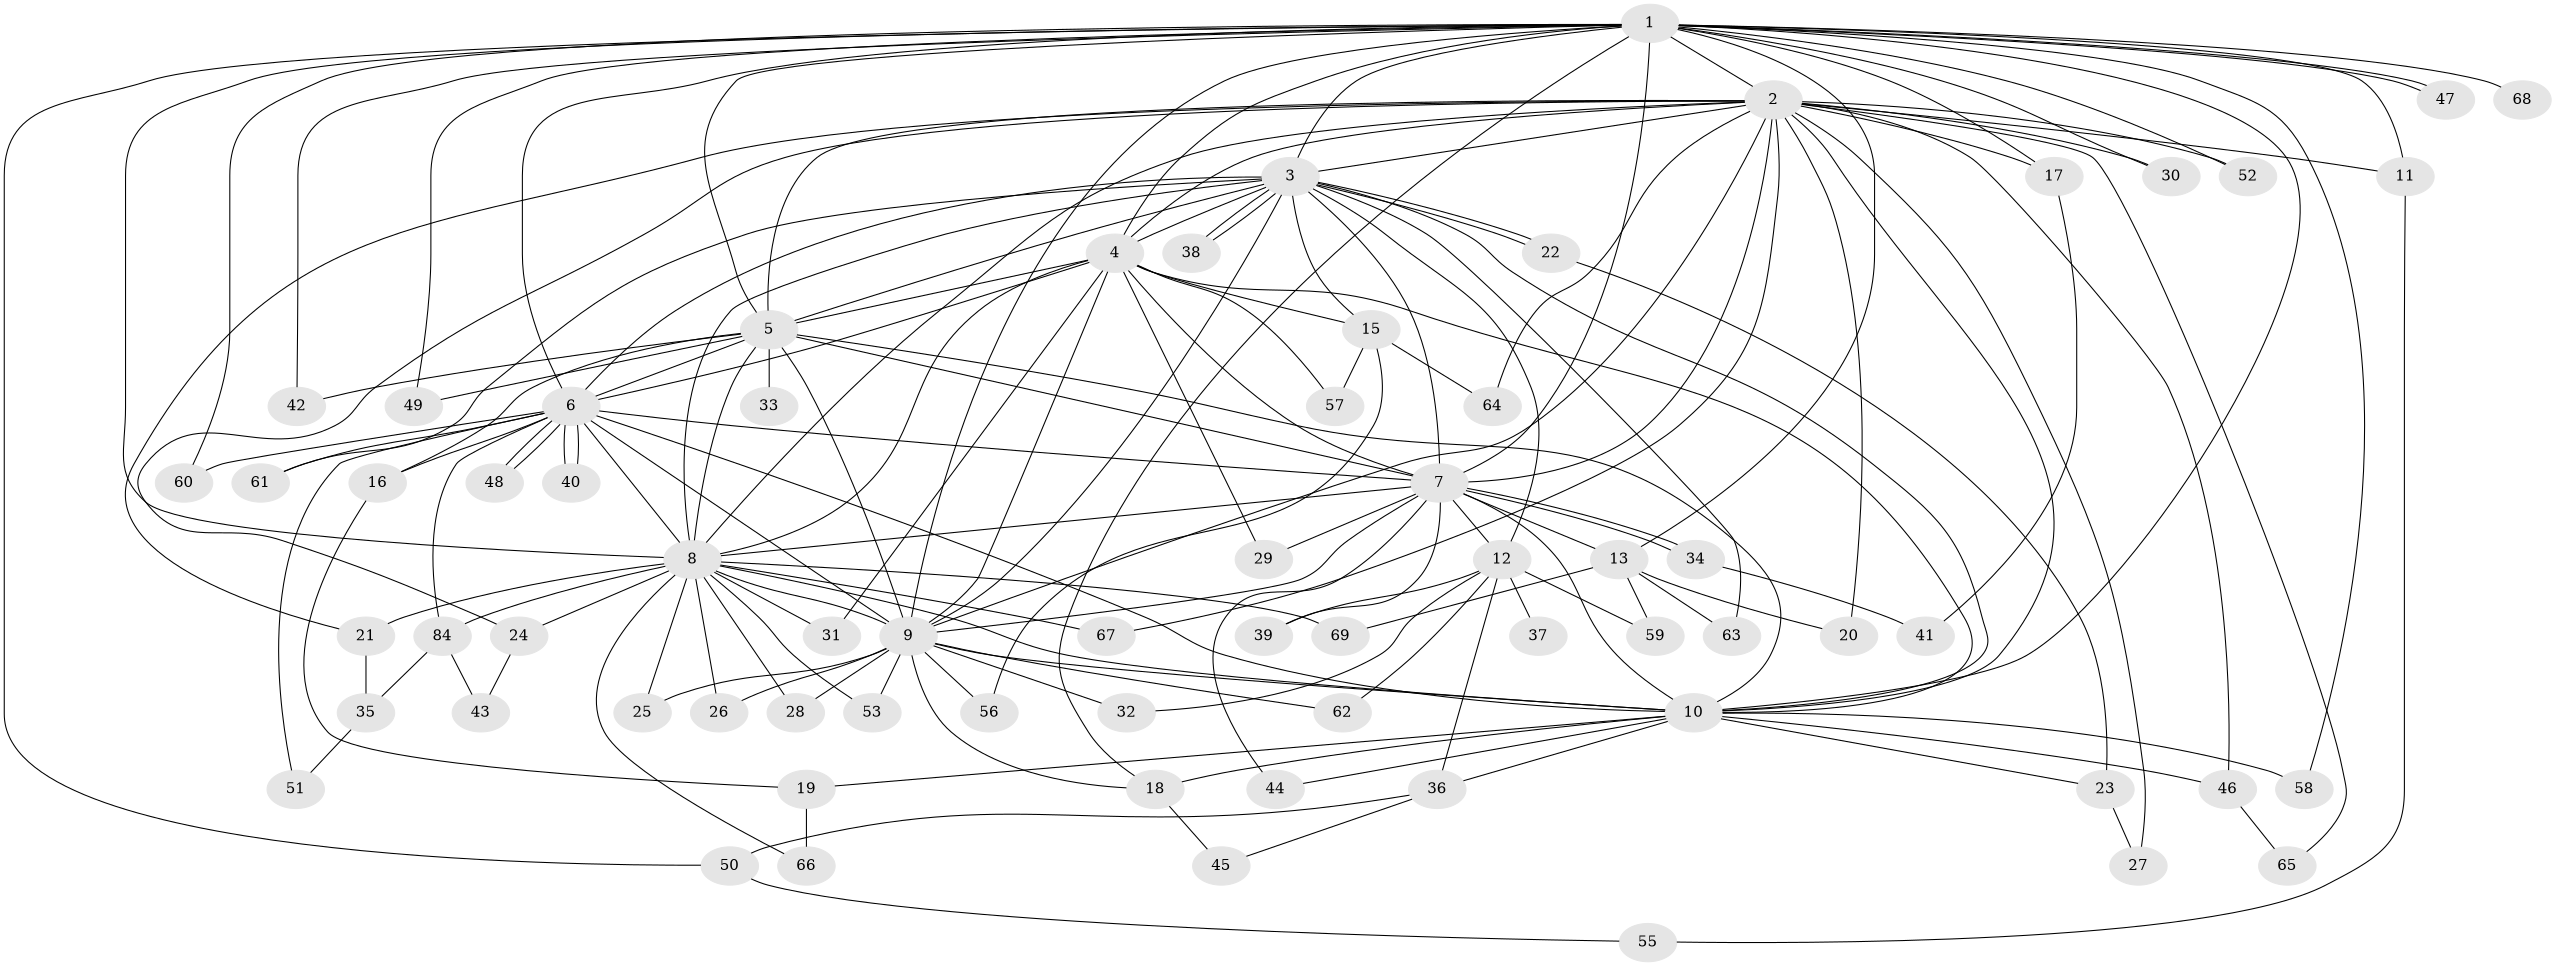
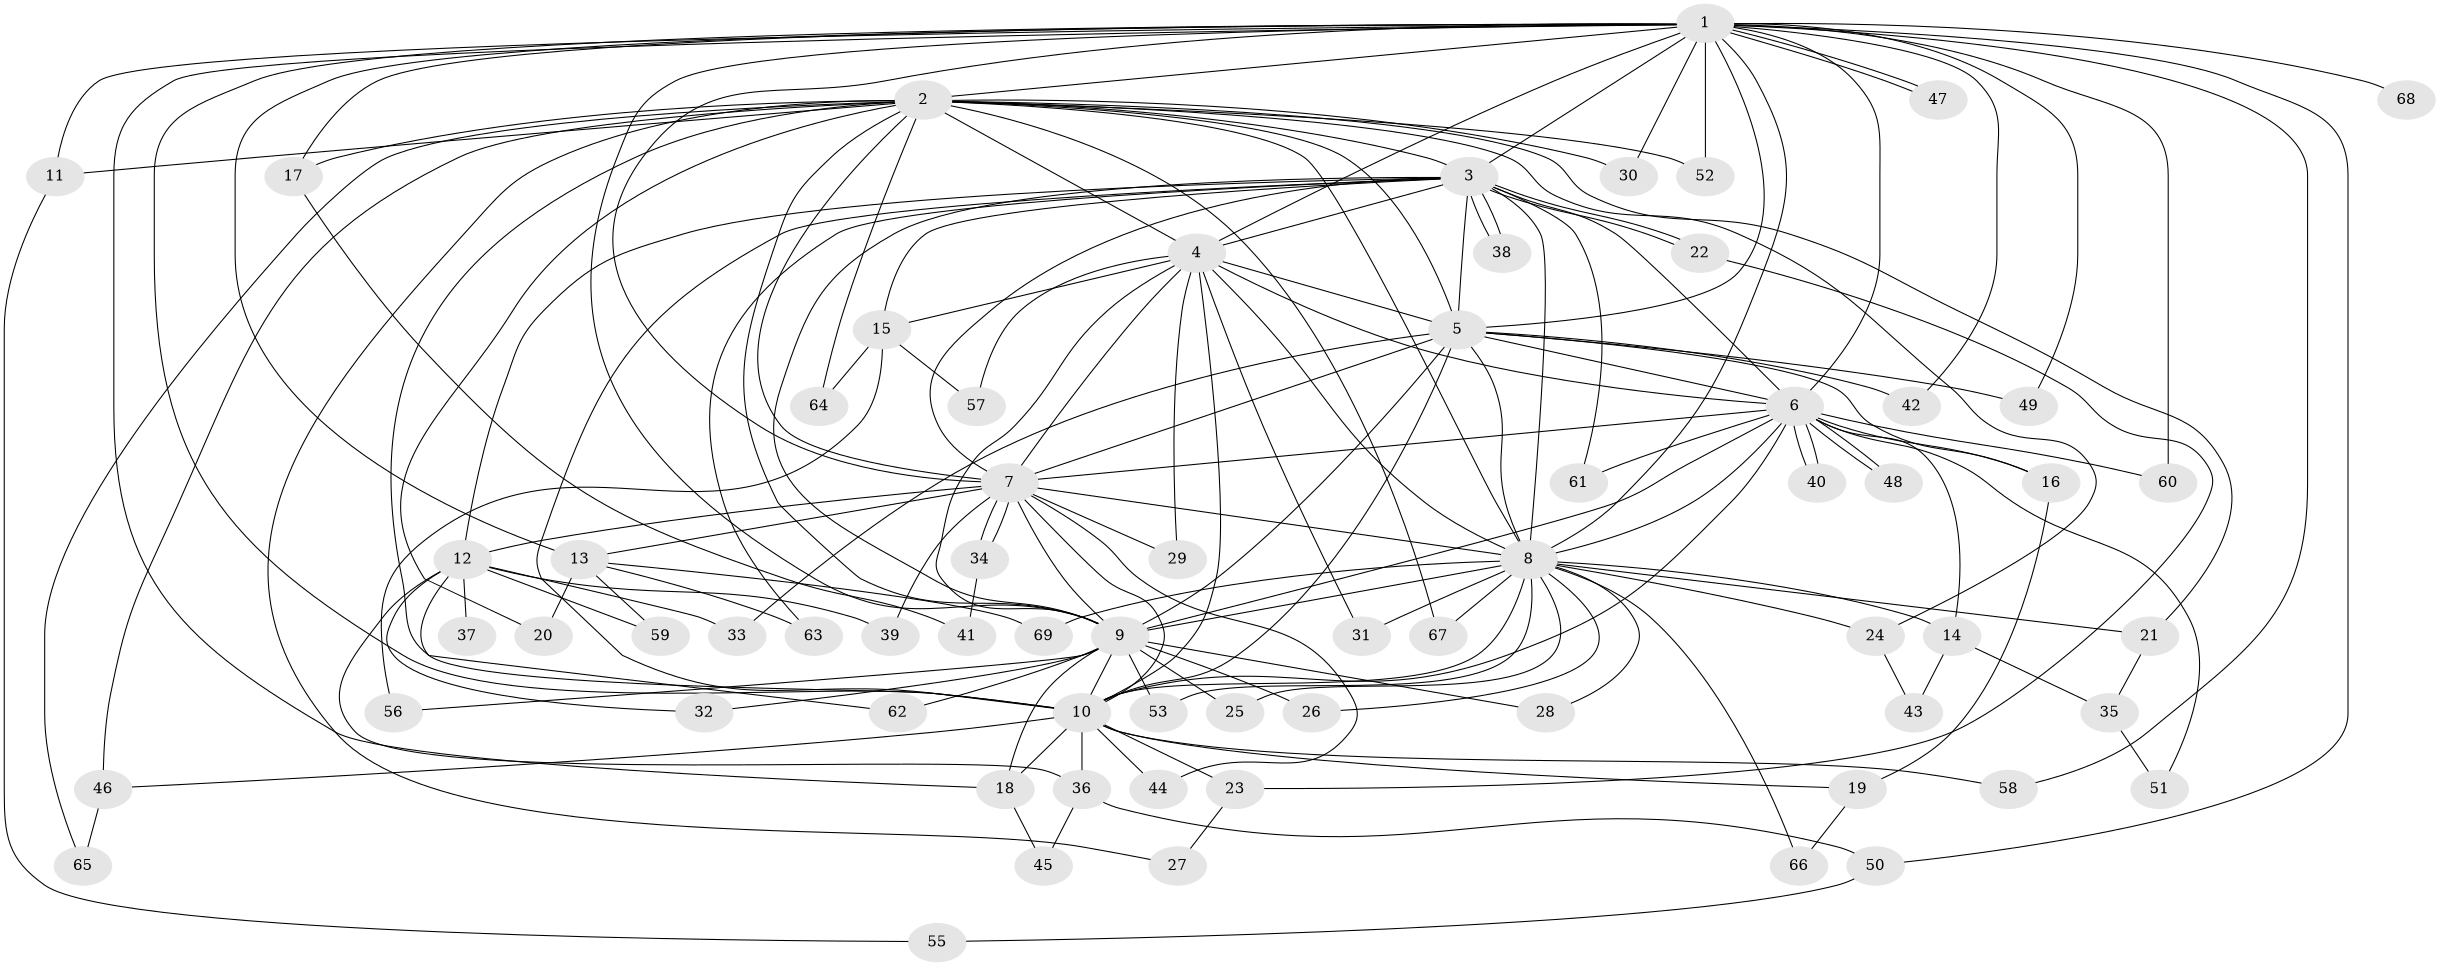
edge "12" -- "33": added
node "84": label "84" -> "14"
